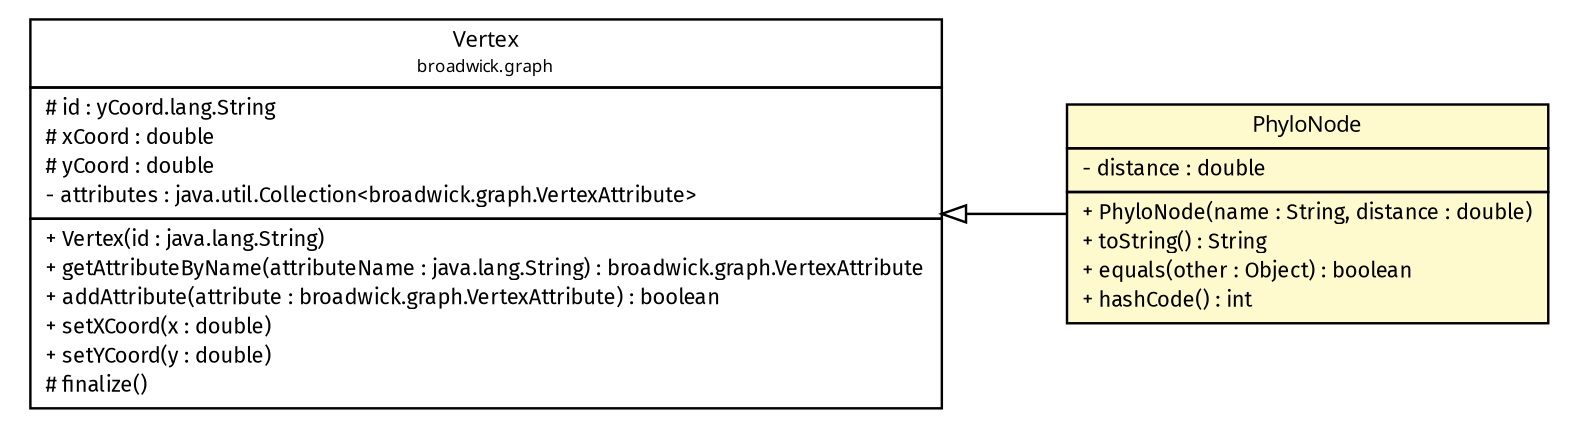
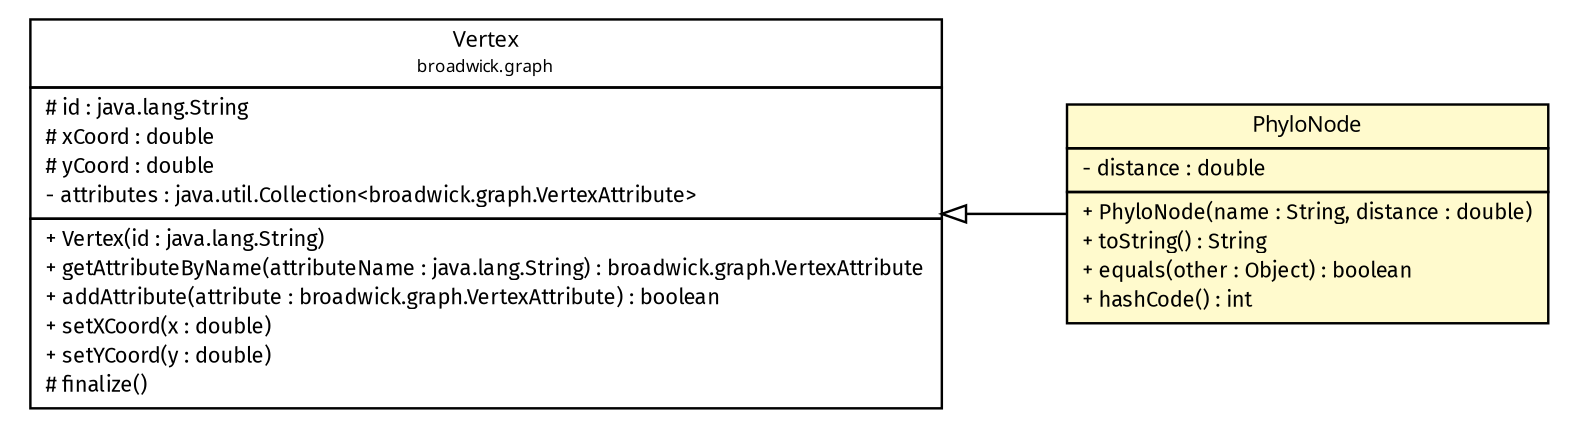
node "Vertex": text "# id : yCoord.lang.String" -> "# id : java.lang.String"
